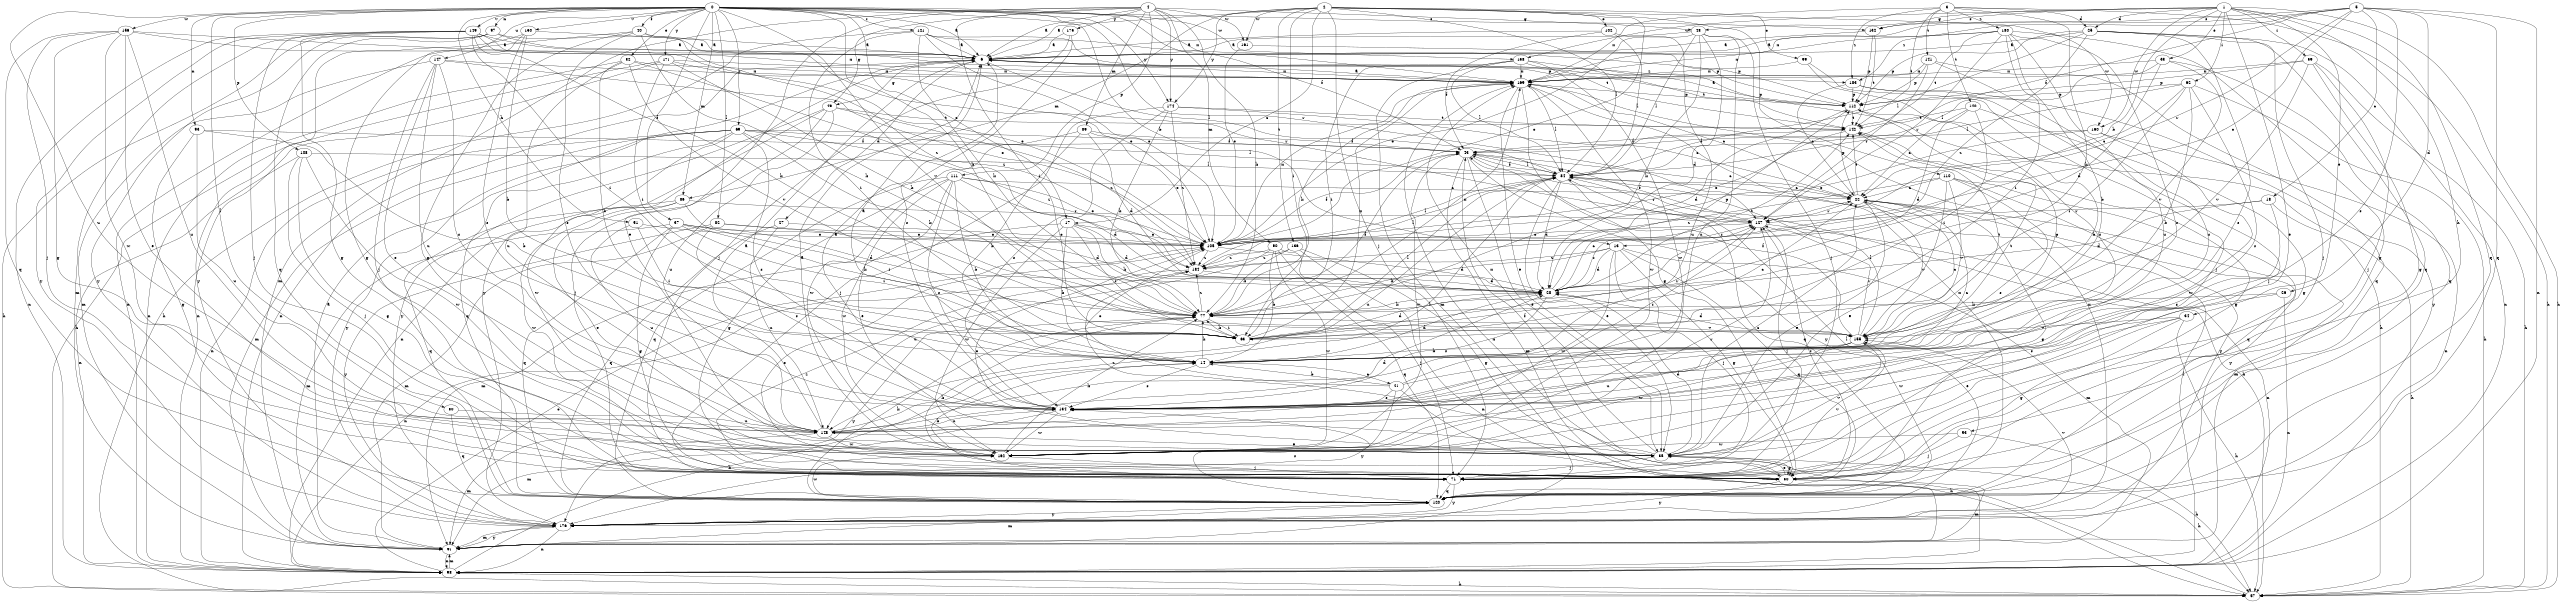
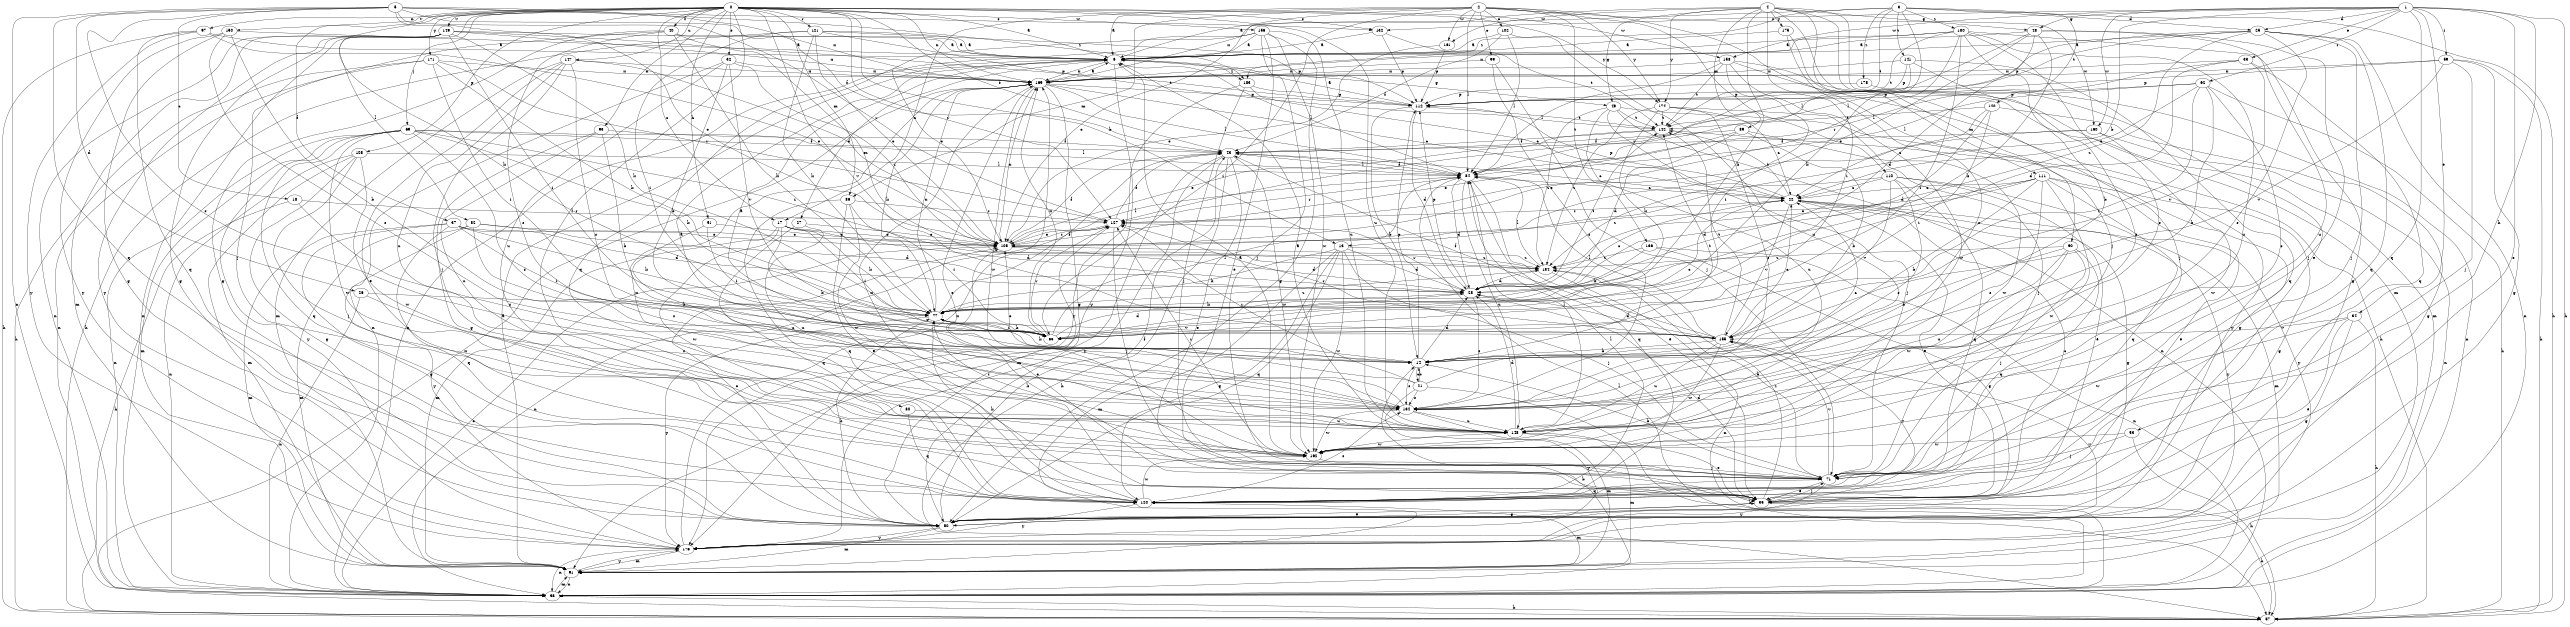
node "178": added
edge "18" -> "28": removed, label "d"
edge "71" -> "184": label "z" -> "b"
edge "108" -> "91": added, label "m"
edge "71" -> "35": added, label "e"
